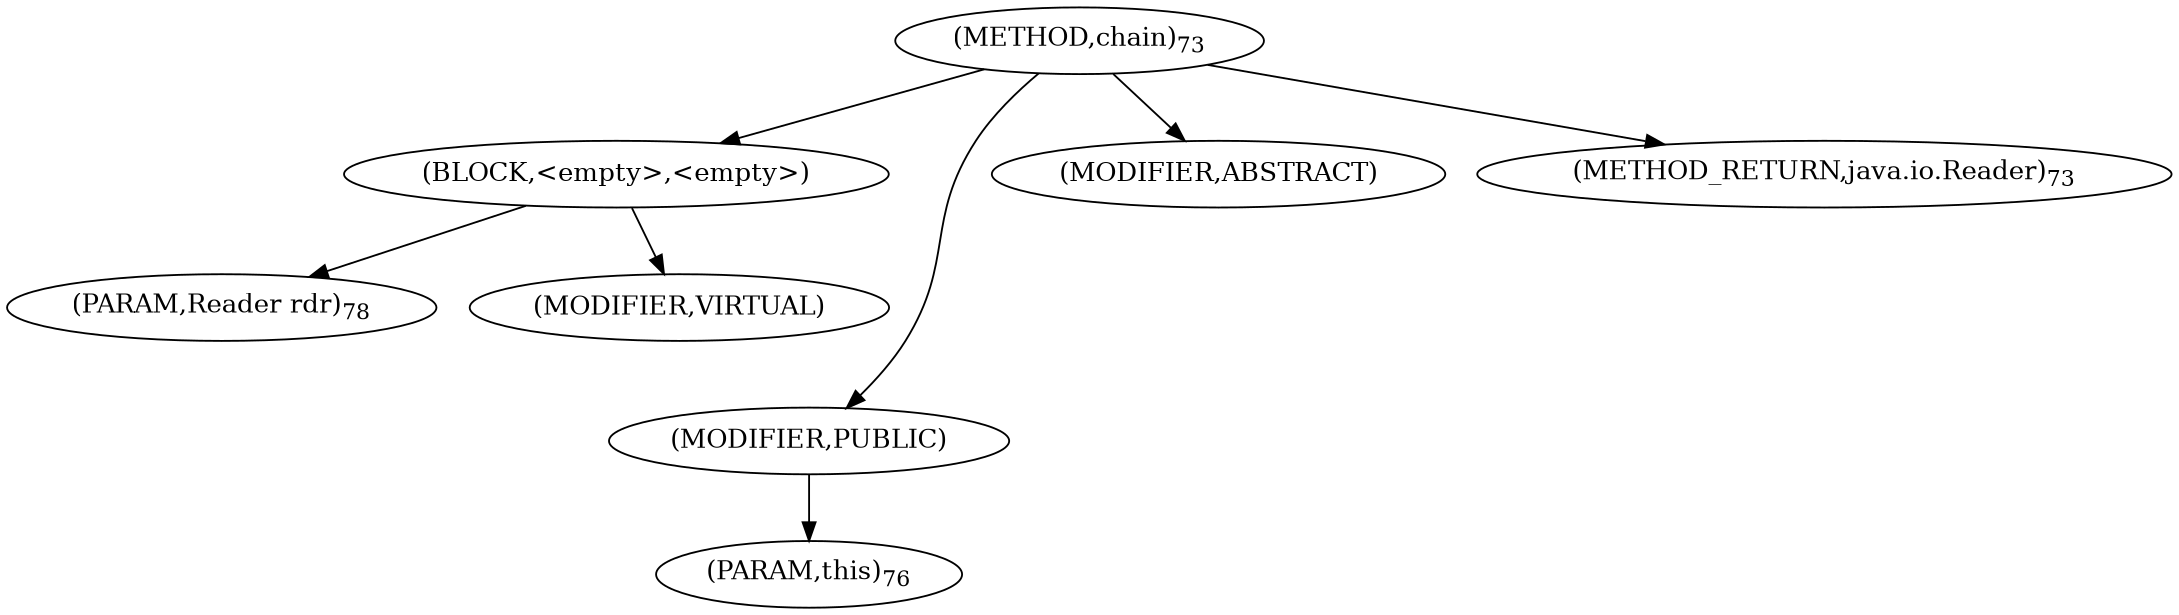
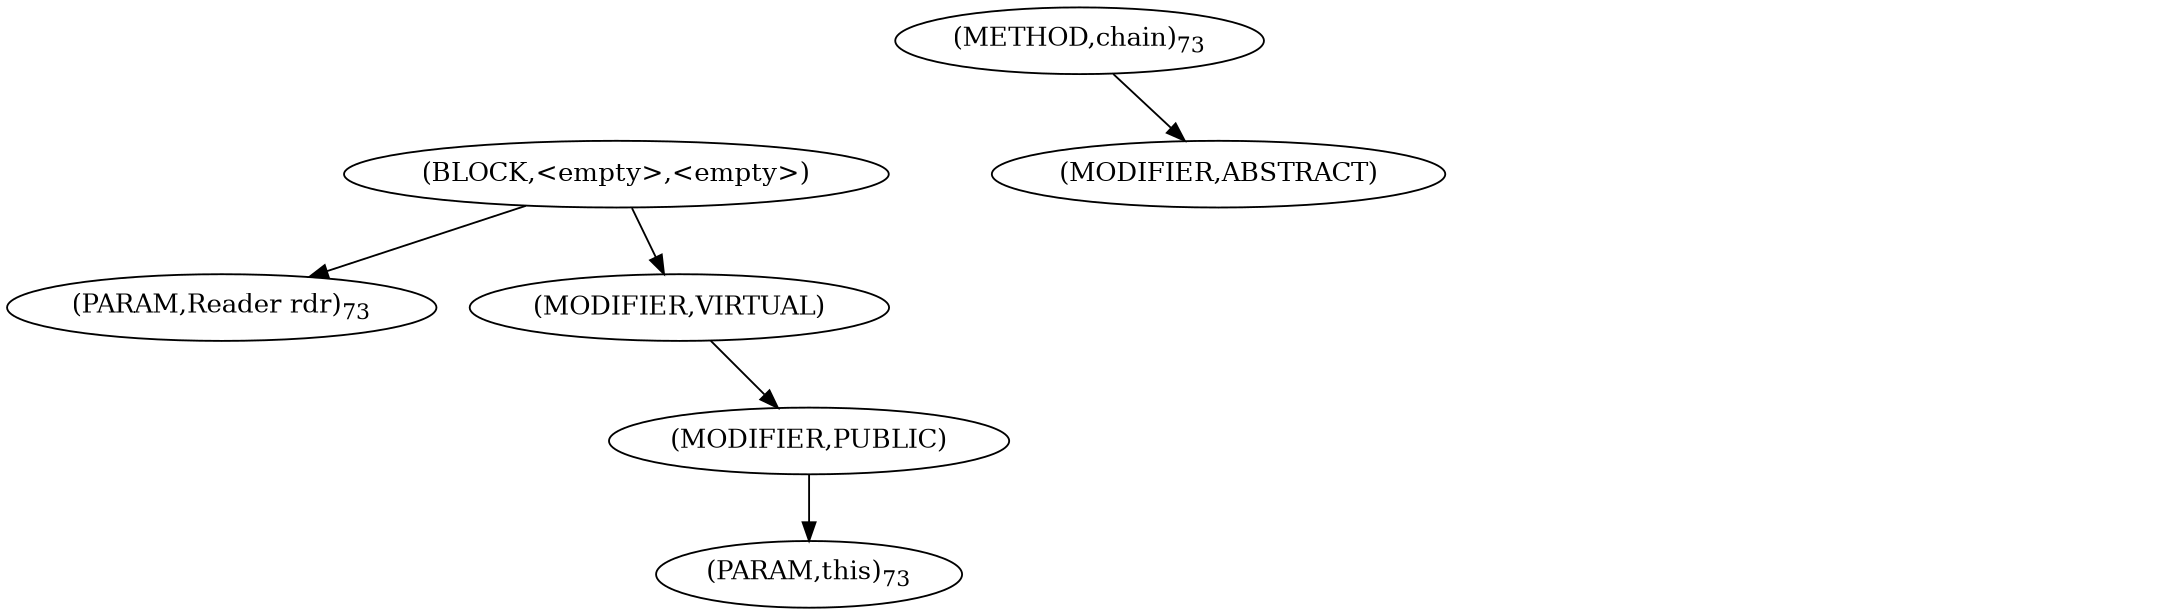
edge "(METHOD,chain)" -> "(BLOCK,<empty>,<empty>)": removed
node "(METHOD_RETURN,java.io.Reader)": removed
edge "(METHOD,chain)" -> "(MODIFIER,PUBLIC)": now "(MODIFIER,VIRTUAL)" -> "(MODIFIER,PUBLIC)"
node "(PARAM,Reader rdr)": text "78" -> "73"
node "(PARAM,this)": text "76" -> "73"
